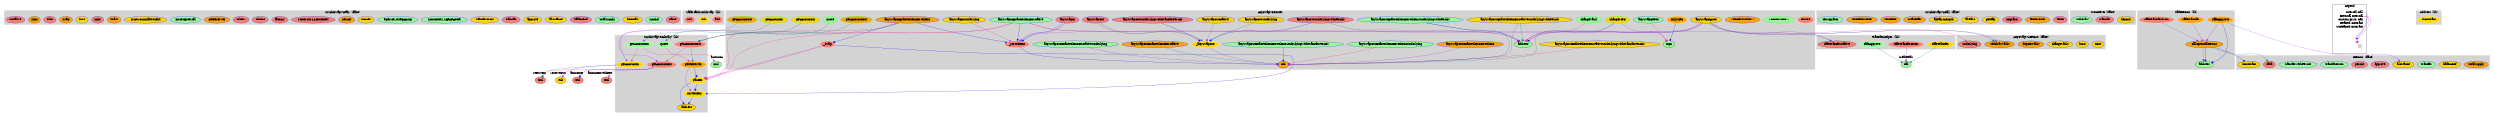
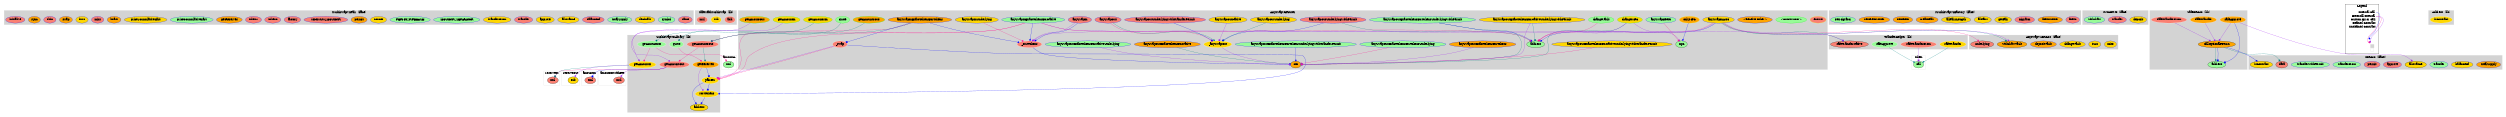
cluster "ISushiswapV2Call  (iface)": label "ISushiswapV2Call  (iface)" -> "ISushiswapV2Factory  (iface)"
node "price0External": label "price0External" -> "price0CumulativeLast"
cluster "createPair": label "createPair" -> "token"
